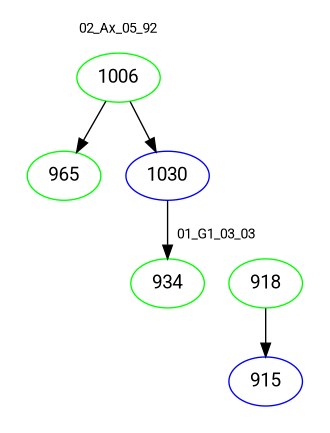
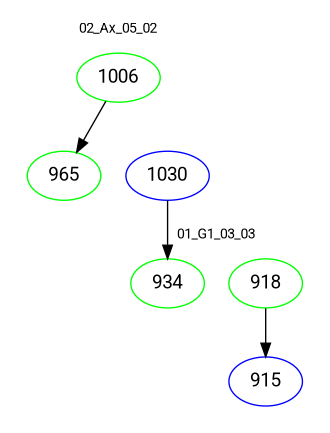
cluster "02_Ax_05_92": label "02_Ax_05_92" -> "02_Ax_05_02"
edge "1006" -> "1030": removed
